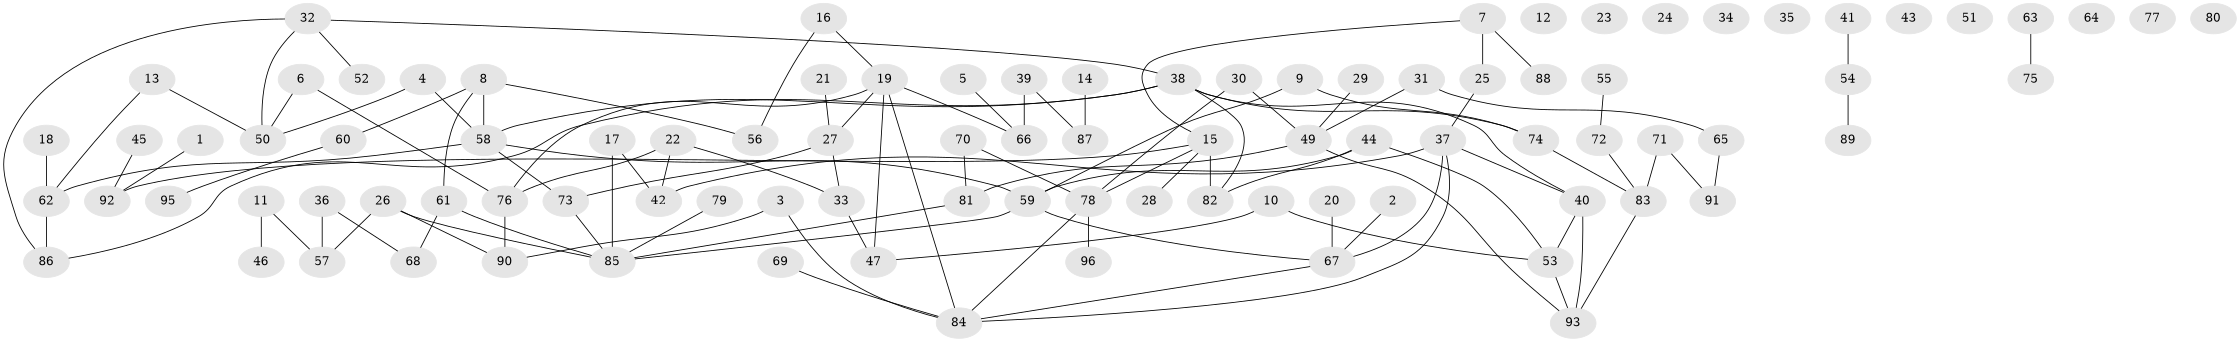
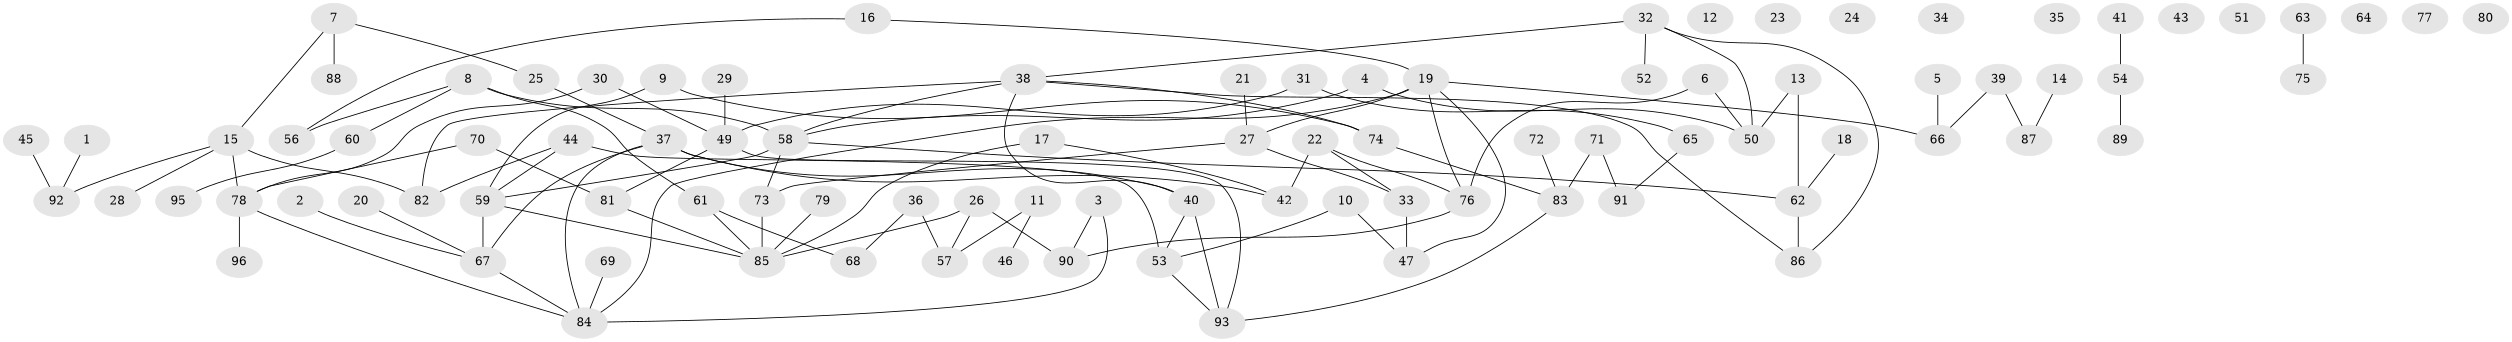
node "55": removed
